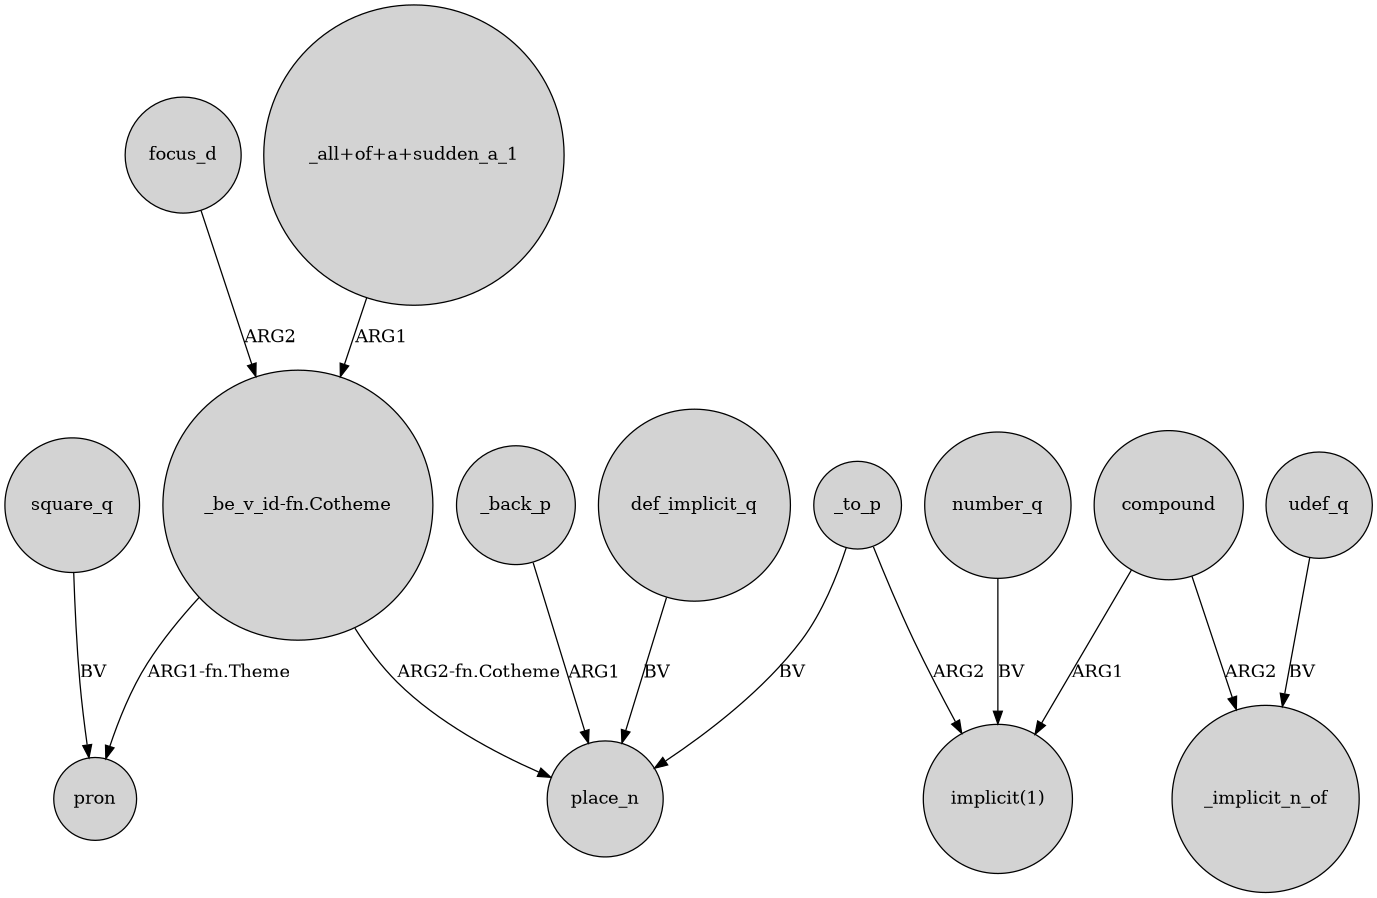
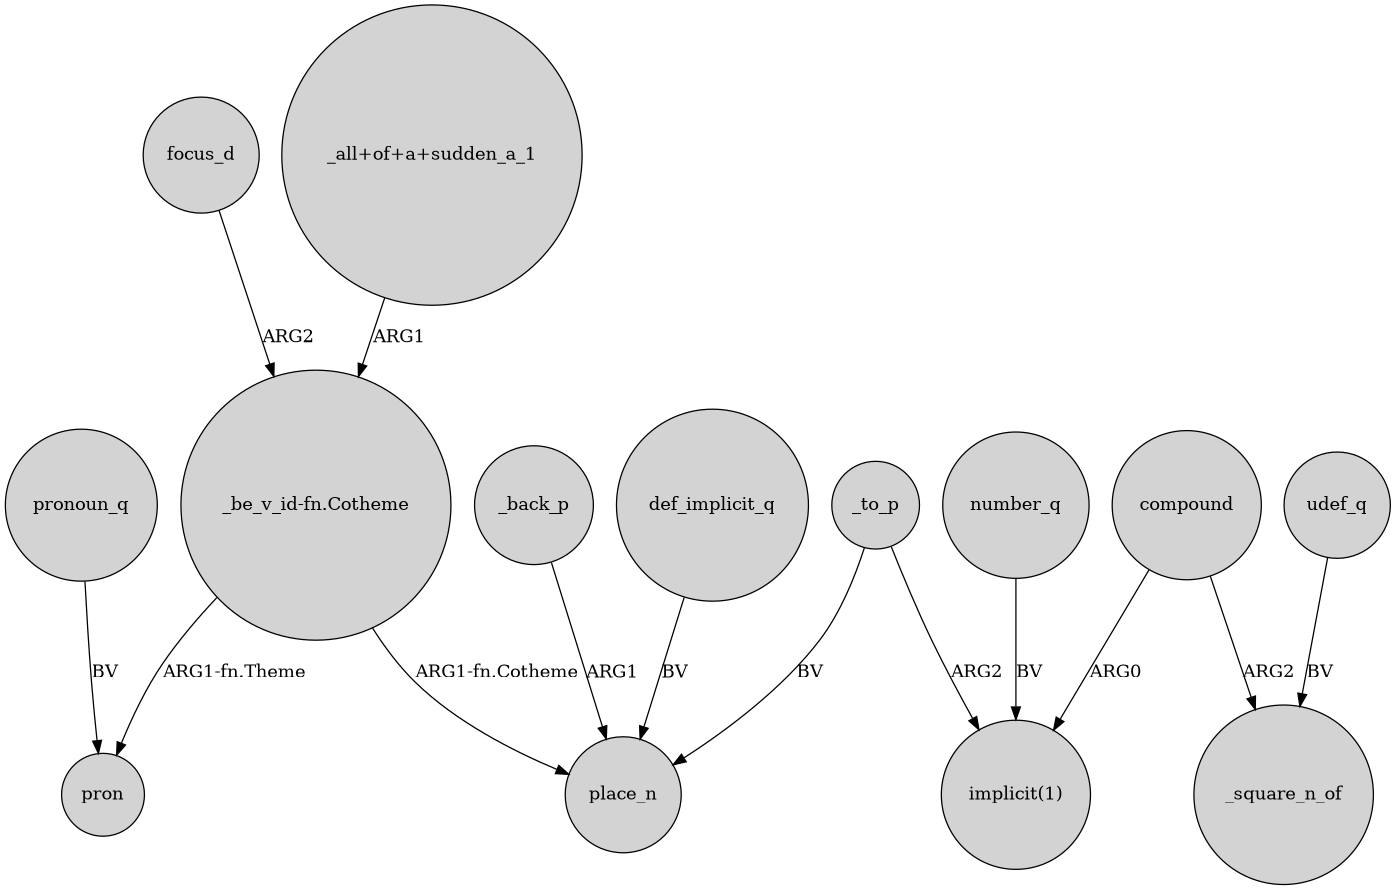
node "square_q": label "square_q" -> "pronoun_q"
edge "_be_v_id-fn.Cotheme" -> "place_n": label "ARG2-fn.Cotheme" -> "ARG1-fn.Cotheme"
edge "compound" -> "implicit(1)": label "ARG1" -> "ARG0"
node "_implicit_n_of": label "_implicit_n_of" -> "_square_n_of"
